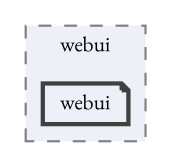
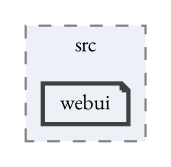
cluster "webui": label "webui" -> "src"
